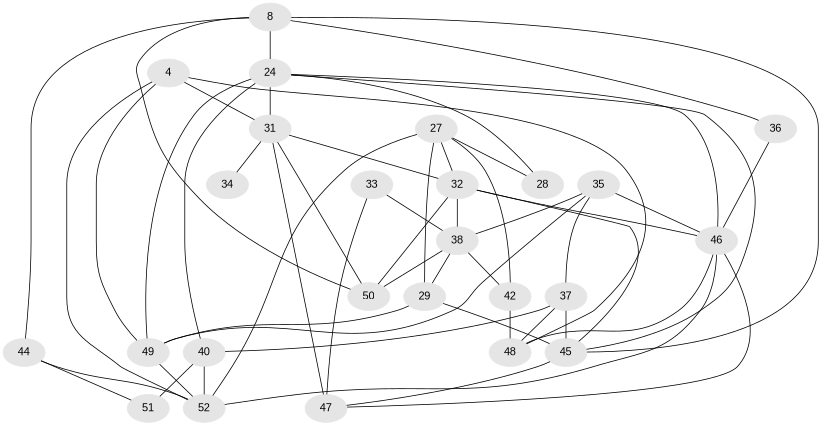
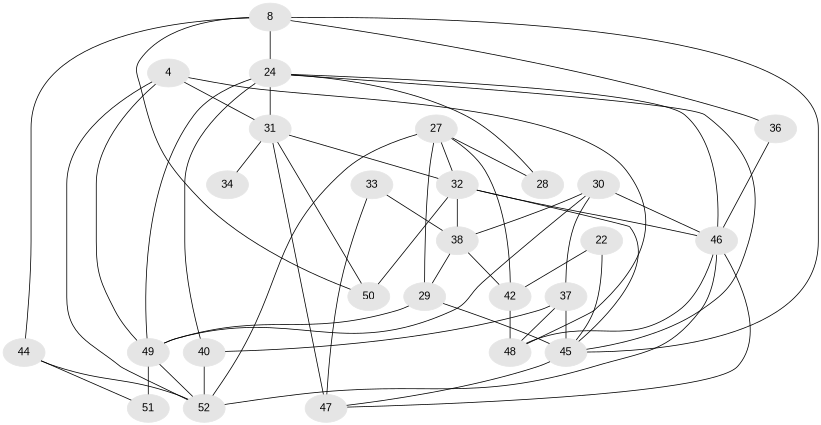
node "35": label "35" -> "30"
node "22": added
edge "38" -- "50": removed
edge "40" -- "51": now "49" -- "51"
